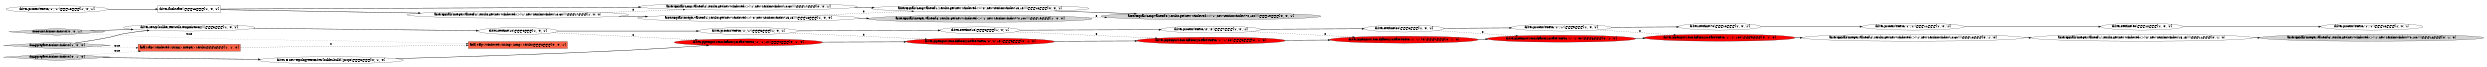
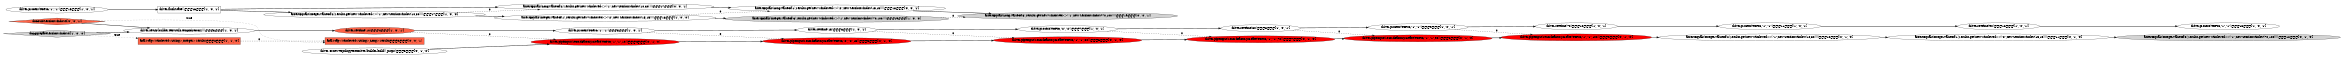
node "driver.setTime(10)@@@4@@@['1', '0', '1']": fillcolor white -> tomato
node "doCountSessionWindows['0', '0', '1']": fillcolor lightgray -> tomato
node "doAggregateSessionWindows['0', '1', '0']": removed
